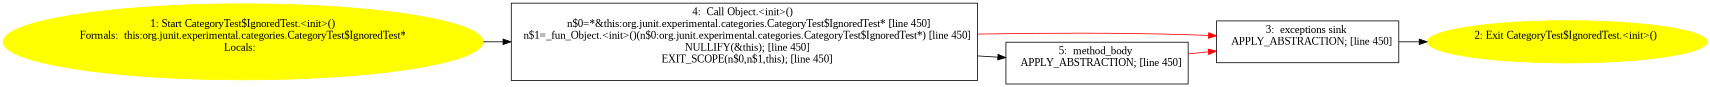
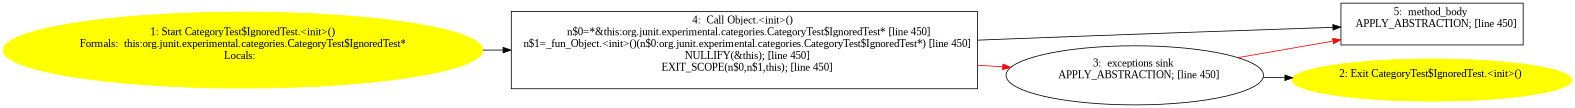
node "3:  exceptions sink APPLY_ABSTRACTION; [line 450]": shape box -> ellipse
edge "5:  method_body APPLY_ABSTRACTION; [line 450]" -> "3:  exceptions sink APPLY_ABSTRACTION; [line 450]": reversed
